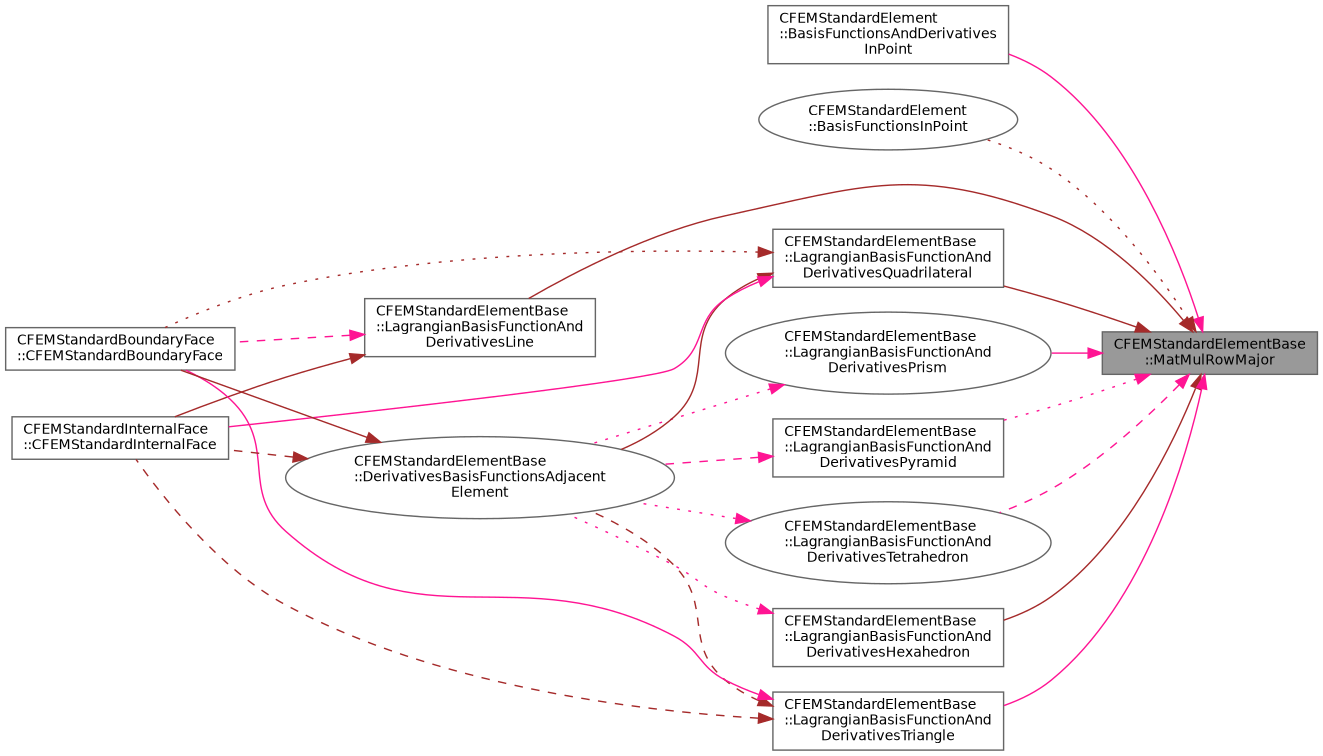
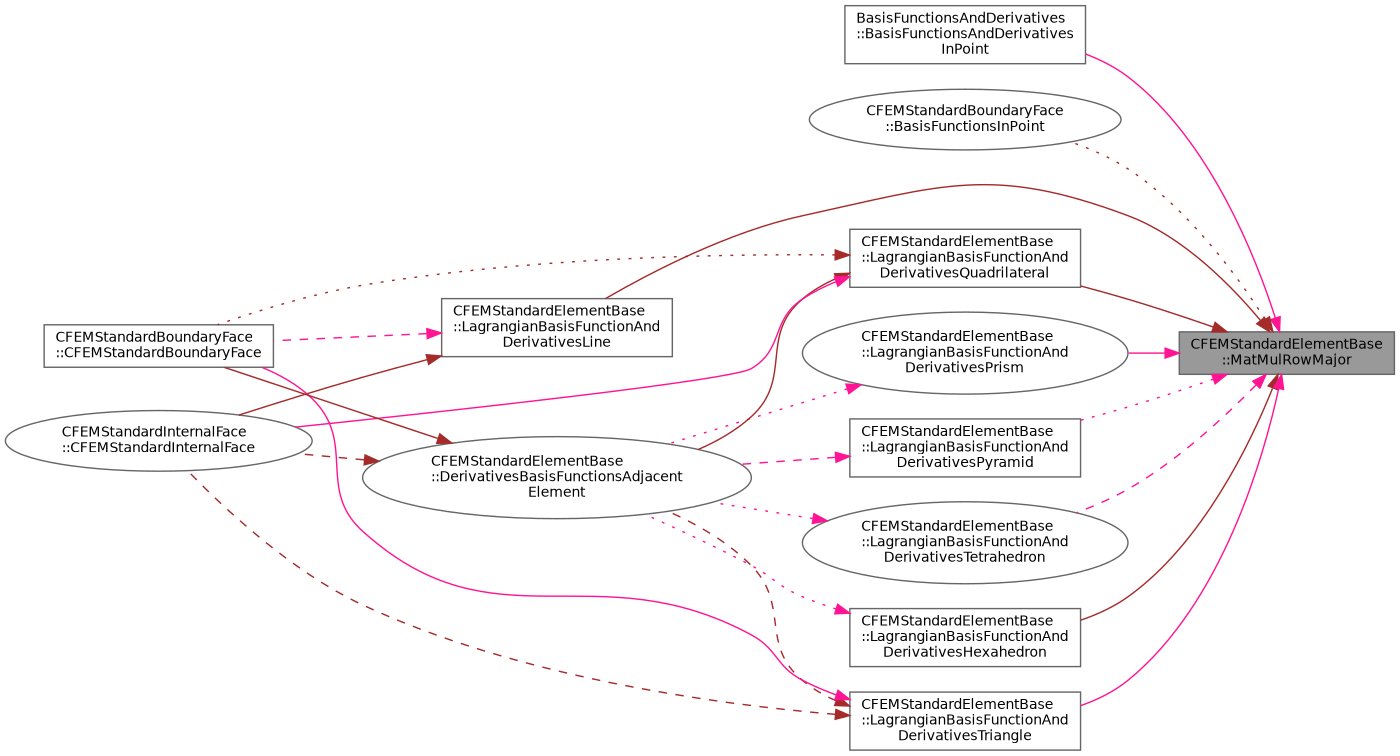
node "CFEMStandardElement ::BasisFunctionsAndDerivatives InPoint": label "CFEMStandardElement ::BasisFunctionsAndDerivatives InPoint" -> "BasisFunctionsAndDerivatives ::BasisFunctionsAndDerivatives InPoint"
node "CFEMStandardElement ::BasisFunctionsInPoint": label "CFEMStandardElement ::BasisFunctionsInPoint" -> "CFEMStandardBoundaryFace ::BasisFunctionsInPoint"
node "CFEMStandardInternalFace ::CFEMStandardInternalFace": shape box -> ellipse
